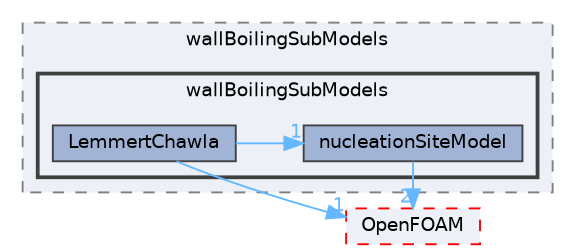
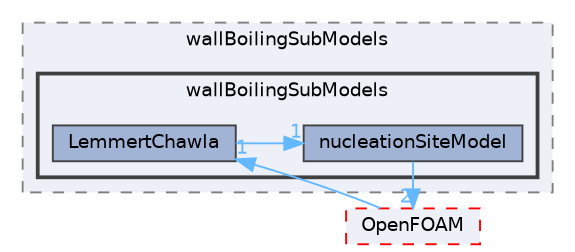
edge "LemmertChawla" -> "OpenFOAM": reversed
